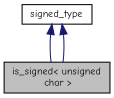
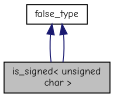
node "signed_type": label "signed_type" -> "false_type"
